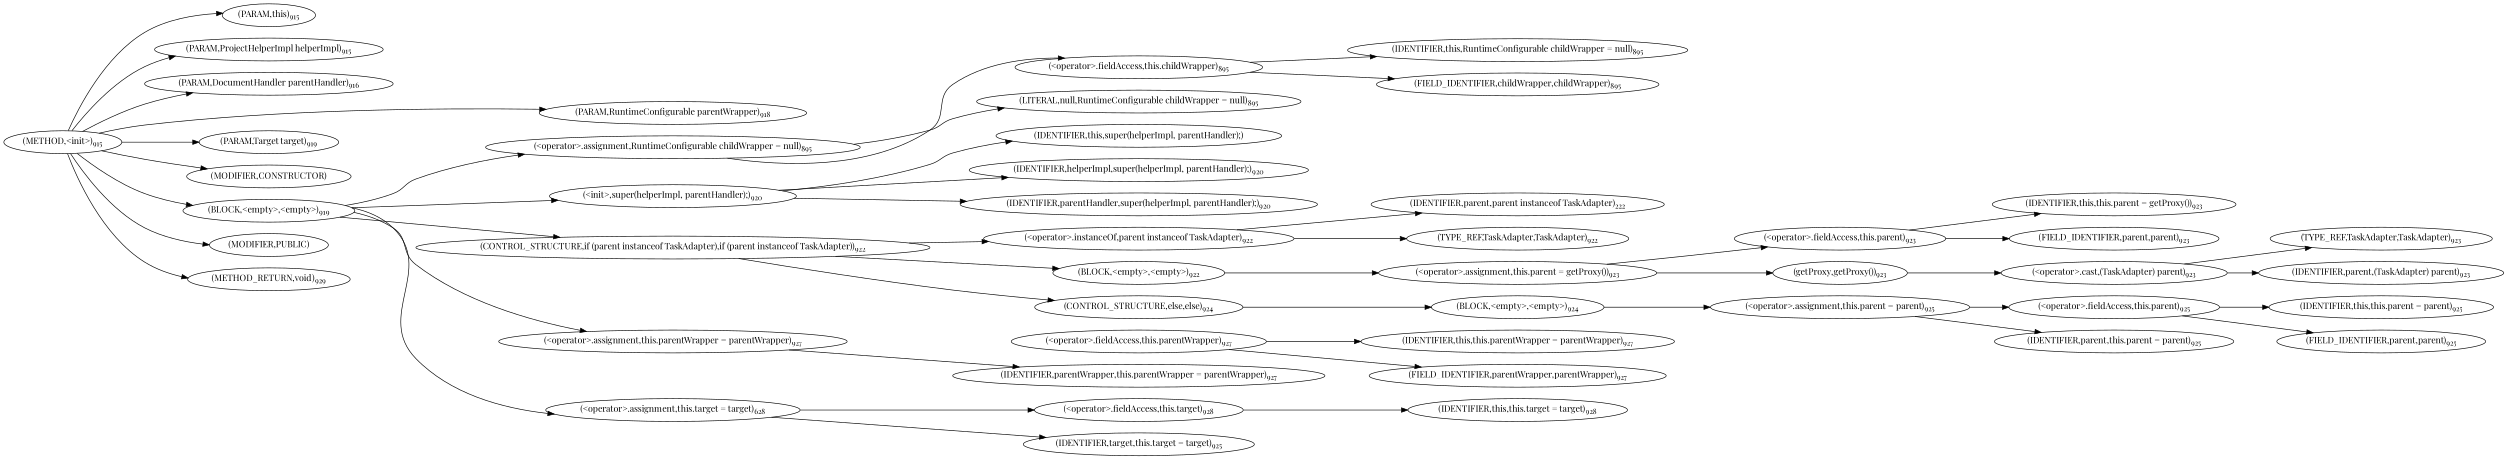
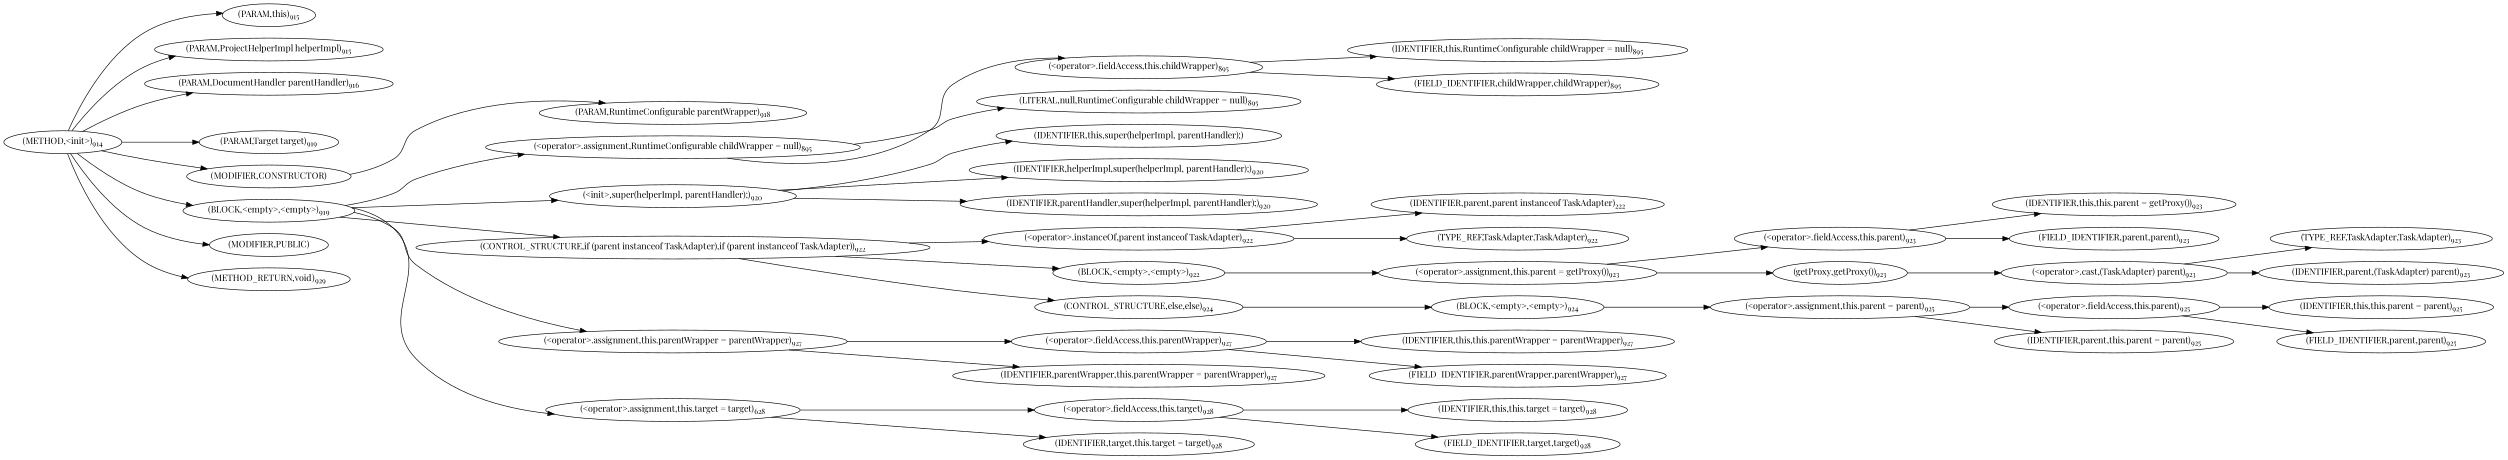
edge "(METHOD,<init>)" -> "(PARAM,RuntimeConfigurable parentWrapper)": now "(MODIFIER,CONSTRUCTOR)" -> "(PARAM,RuntimeConfigurable parentWrapper)"
node "(METHOD,<init>)": text "915" -> "914"
edge "(<operator>.assignment,this.parentWrapper = parentWrapper)" -> "(<operator>.fieldAccess,this.parentWrapper)": added
node "(IDENTIFIER,target,this.target = target)": text "925" -> "928"
node "(FIELD_IDENTIFIER,target,target)": added
